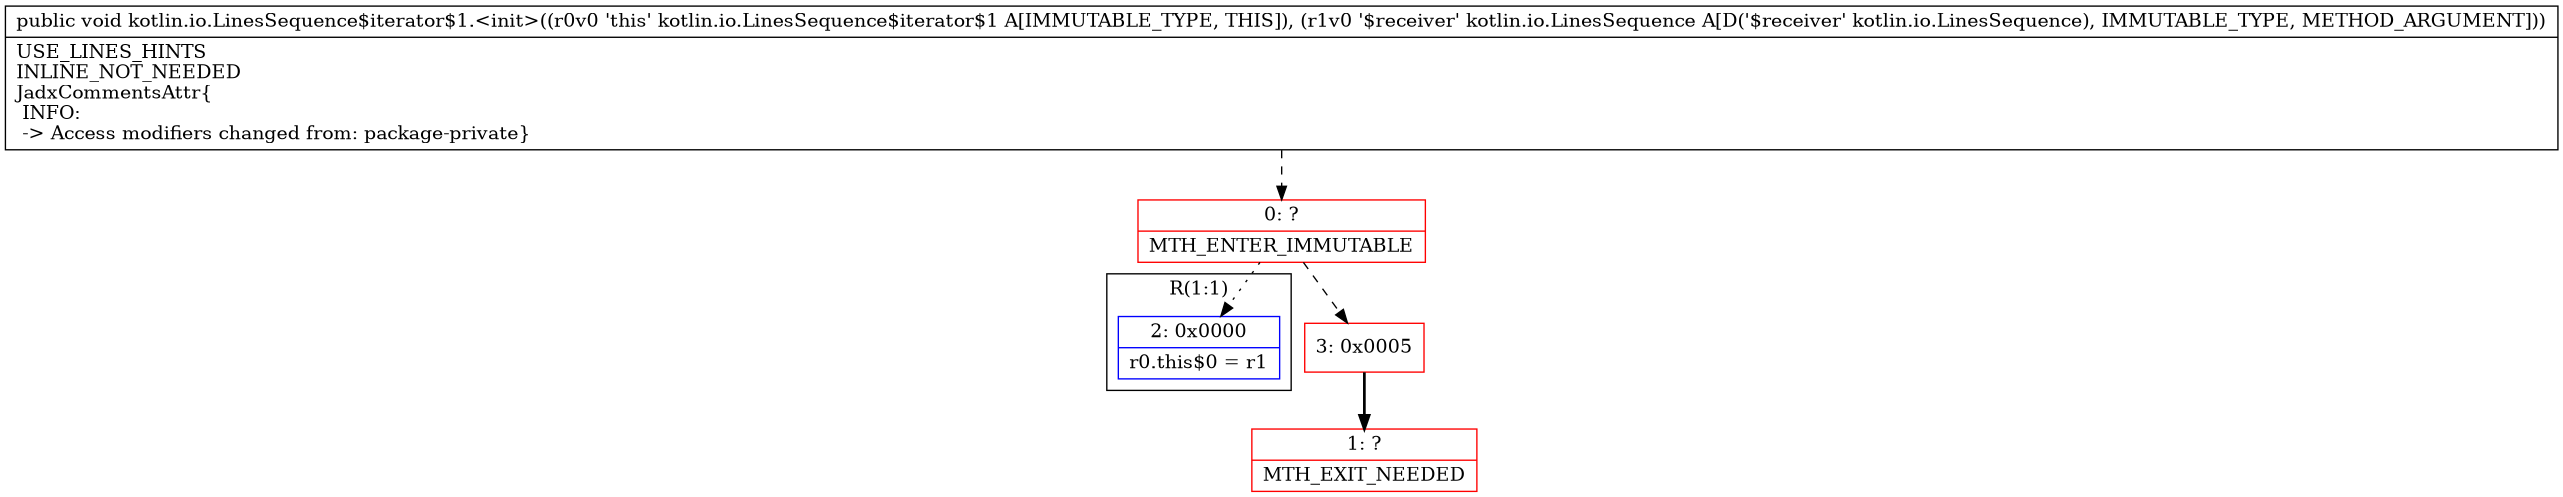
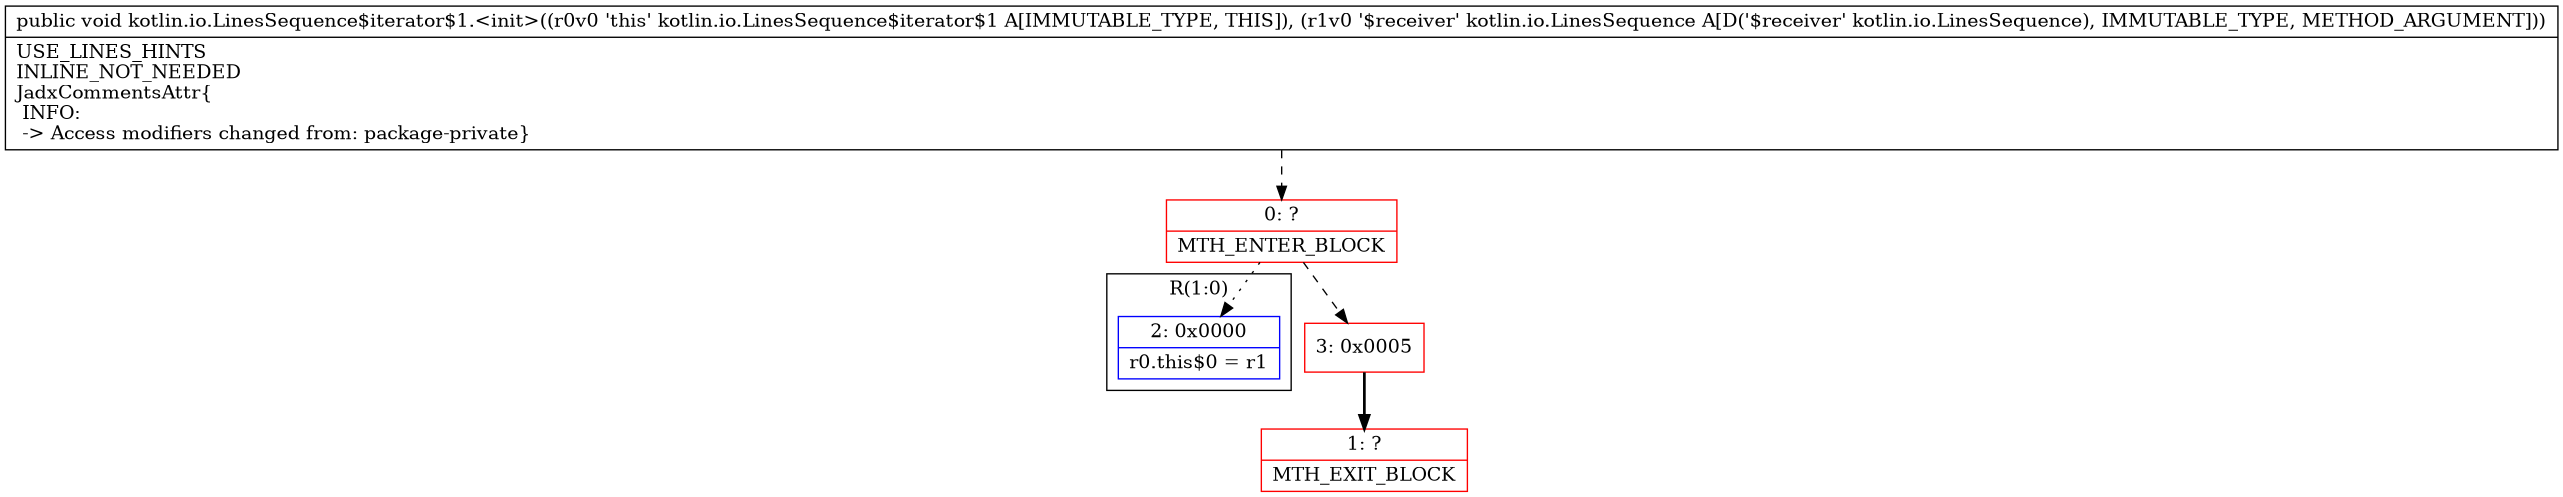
node "0: ?": text "MTH_ENTER_IMMUTABLE" -> "MTH_ENTER_BLOCK"
cluster "R(1:1)": label "R(1:1)" -> "R(1:0)"
node "1: ?": text "MTH_EXIT_NEEDED" -> "MTH_EXIT_BLOCK"
